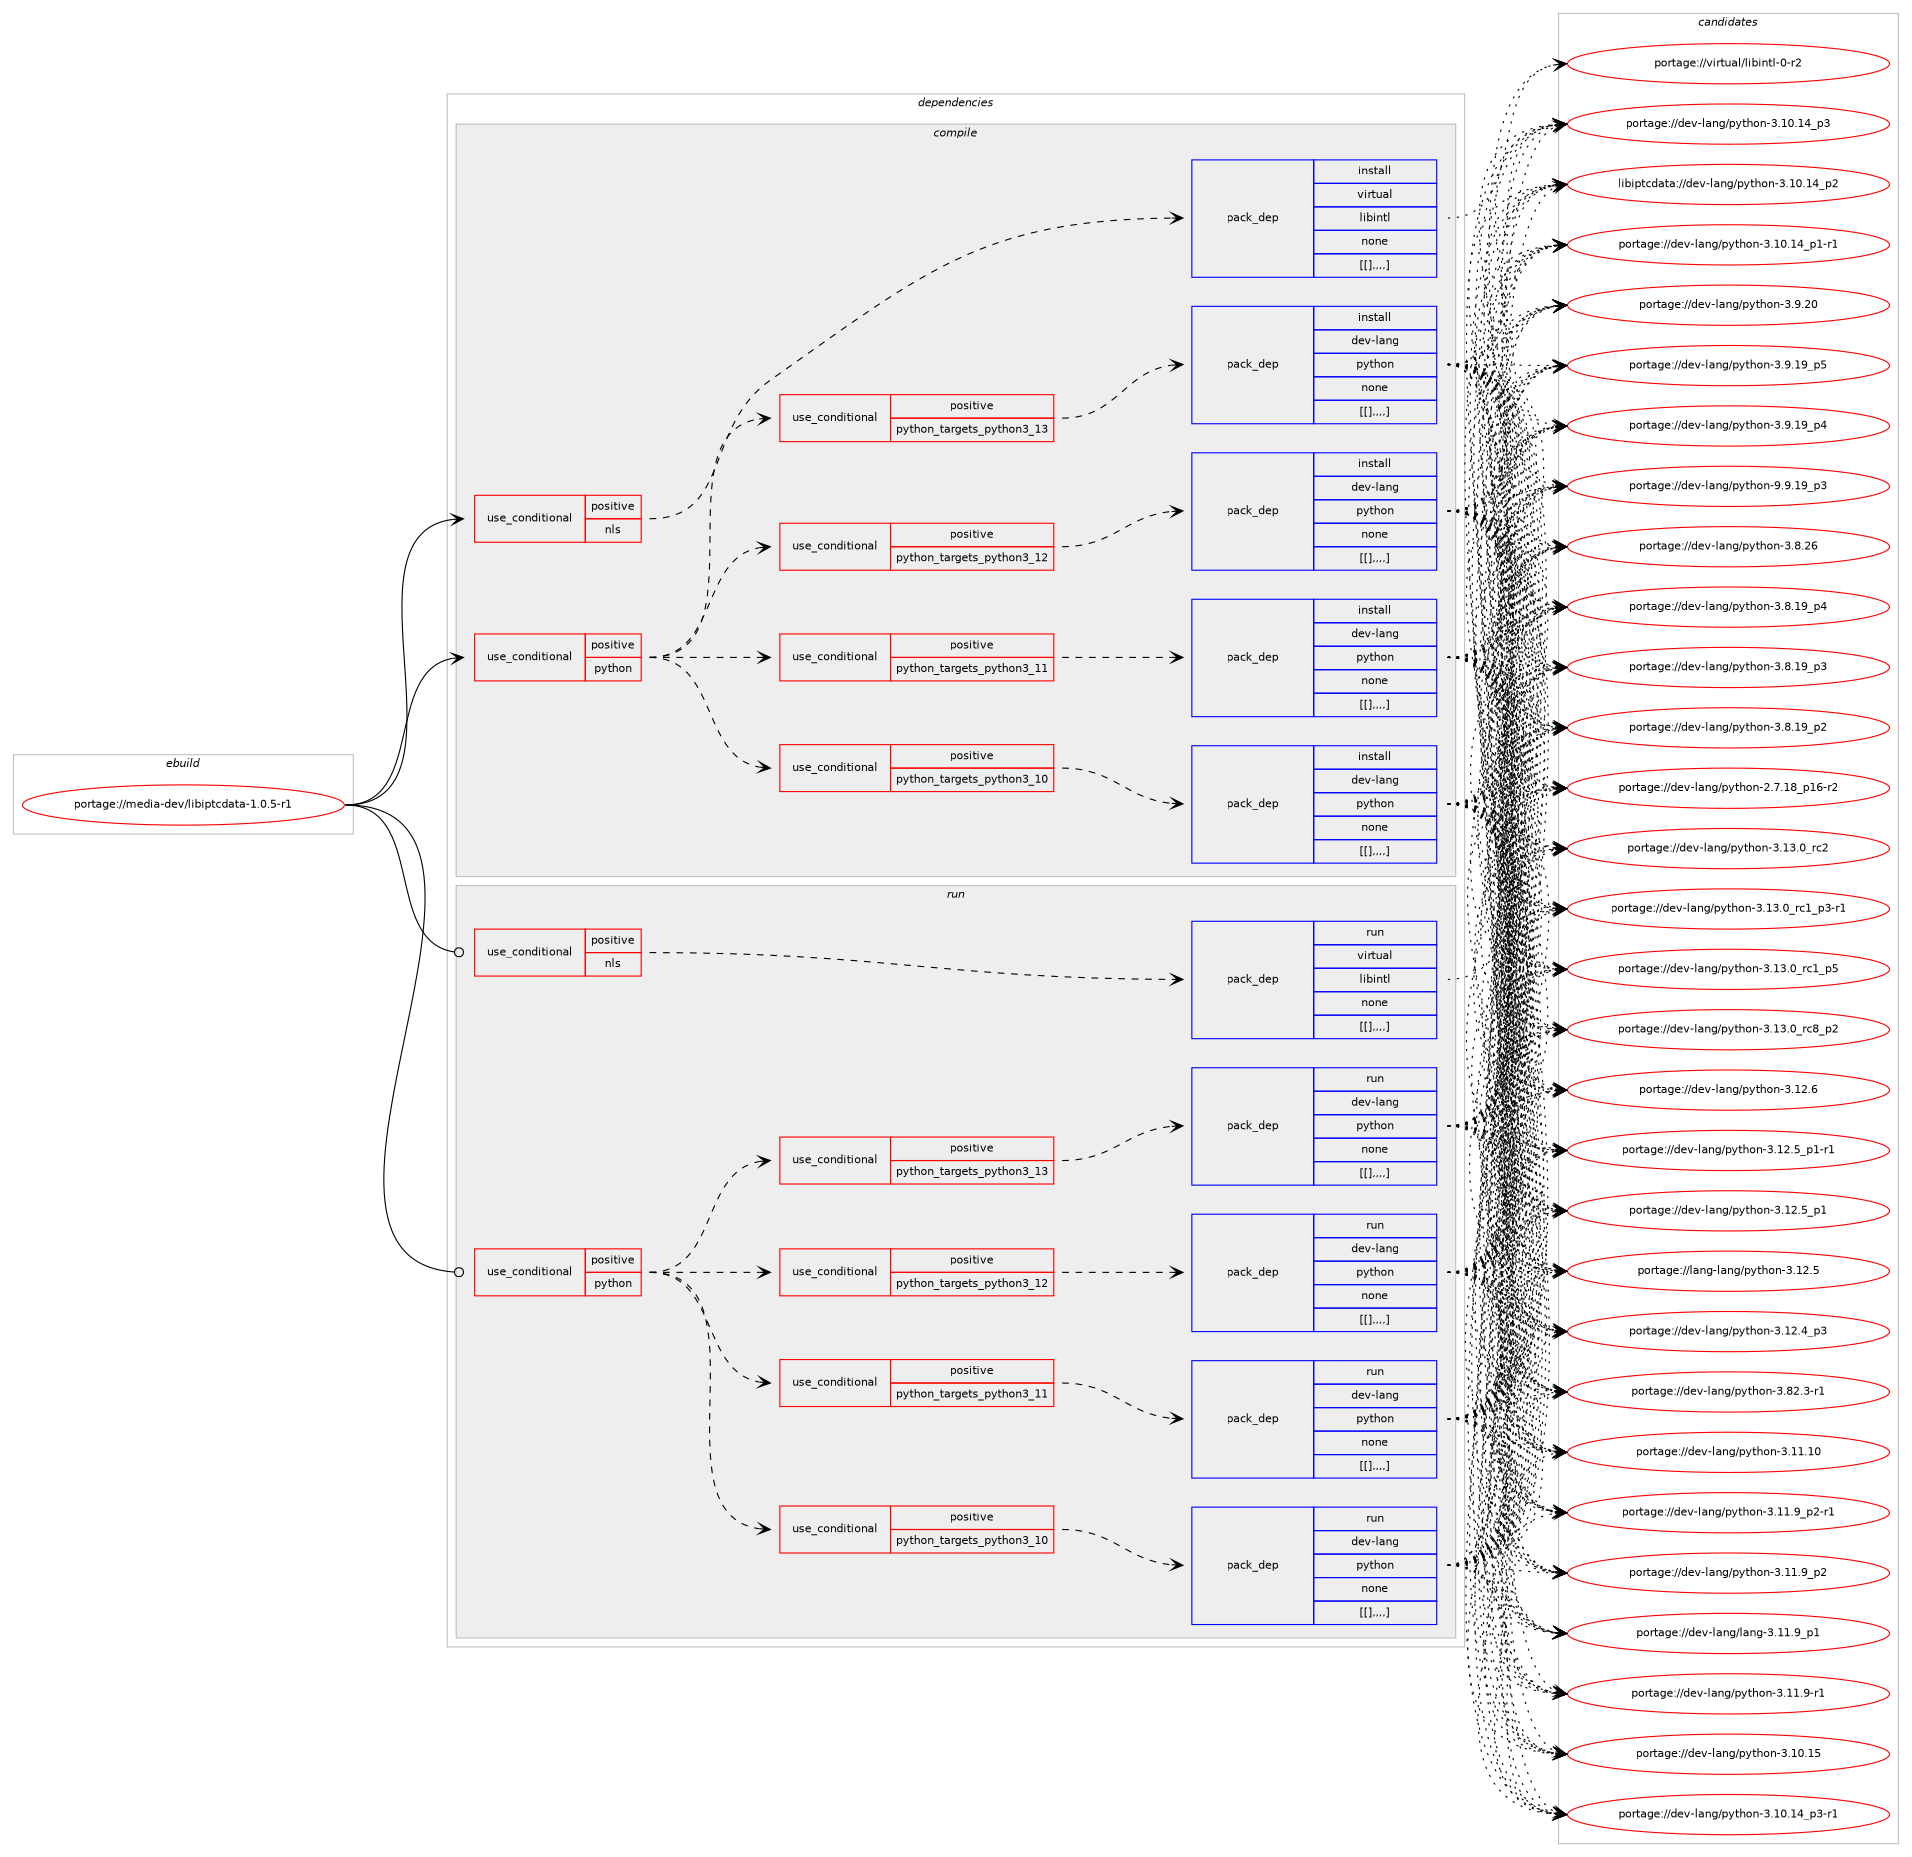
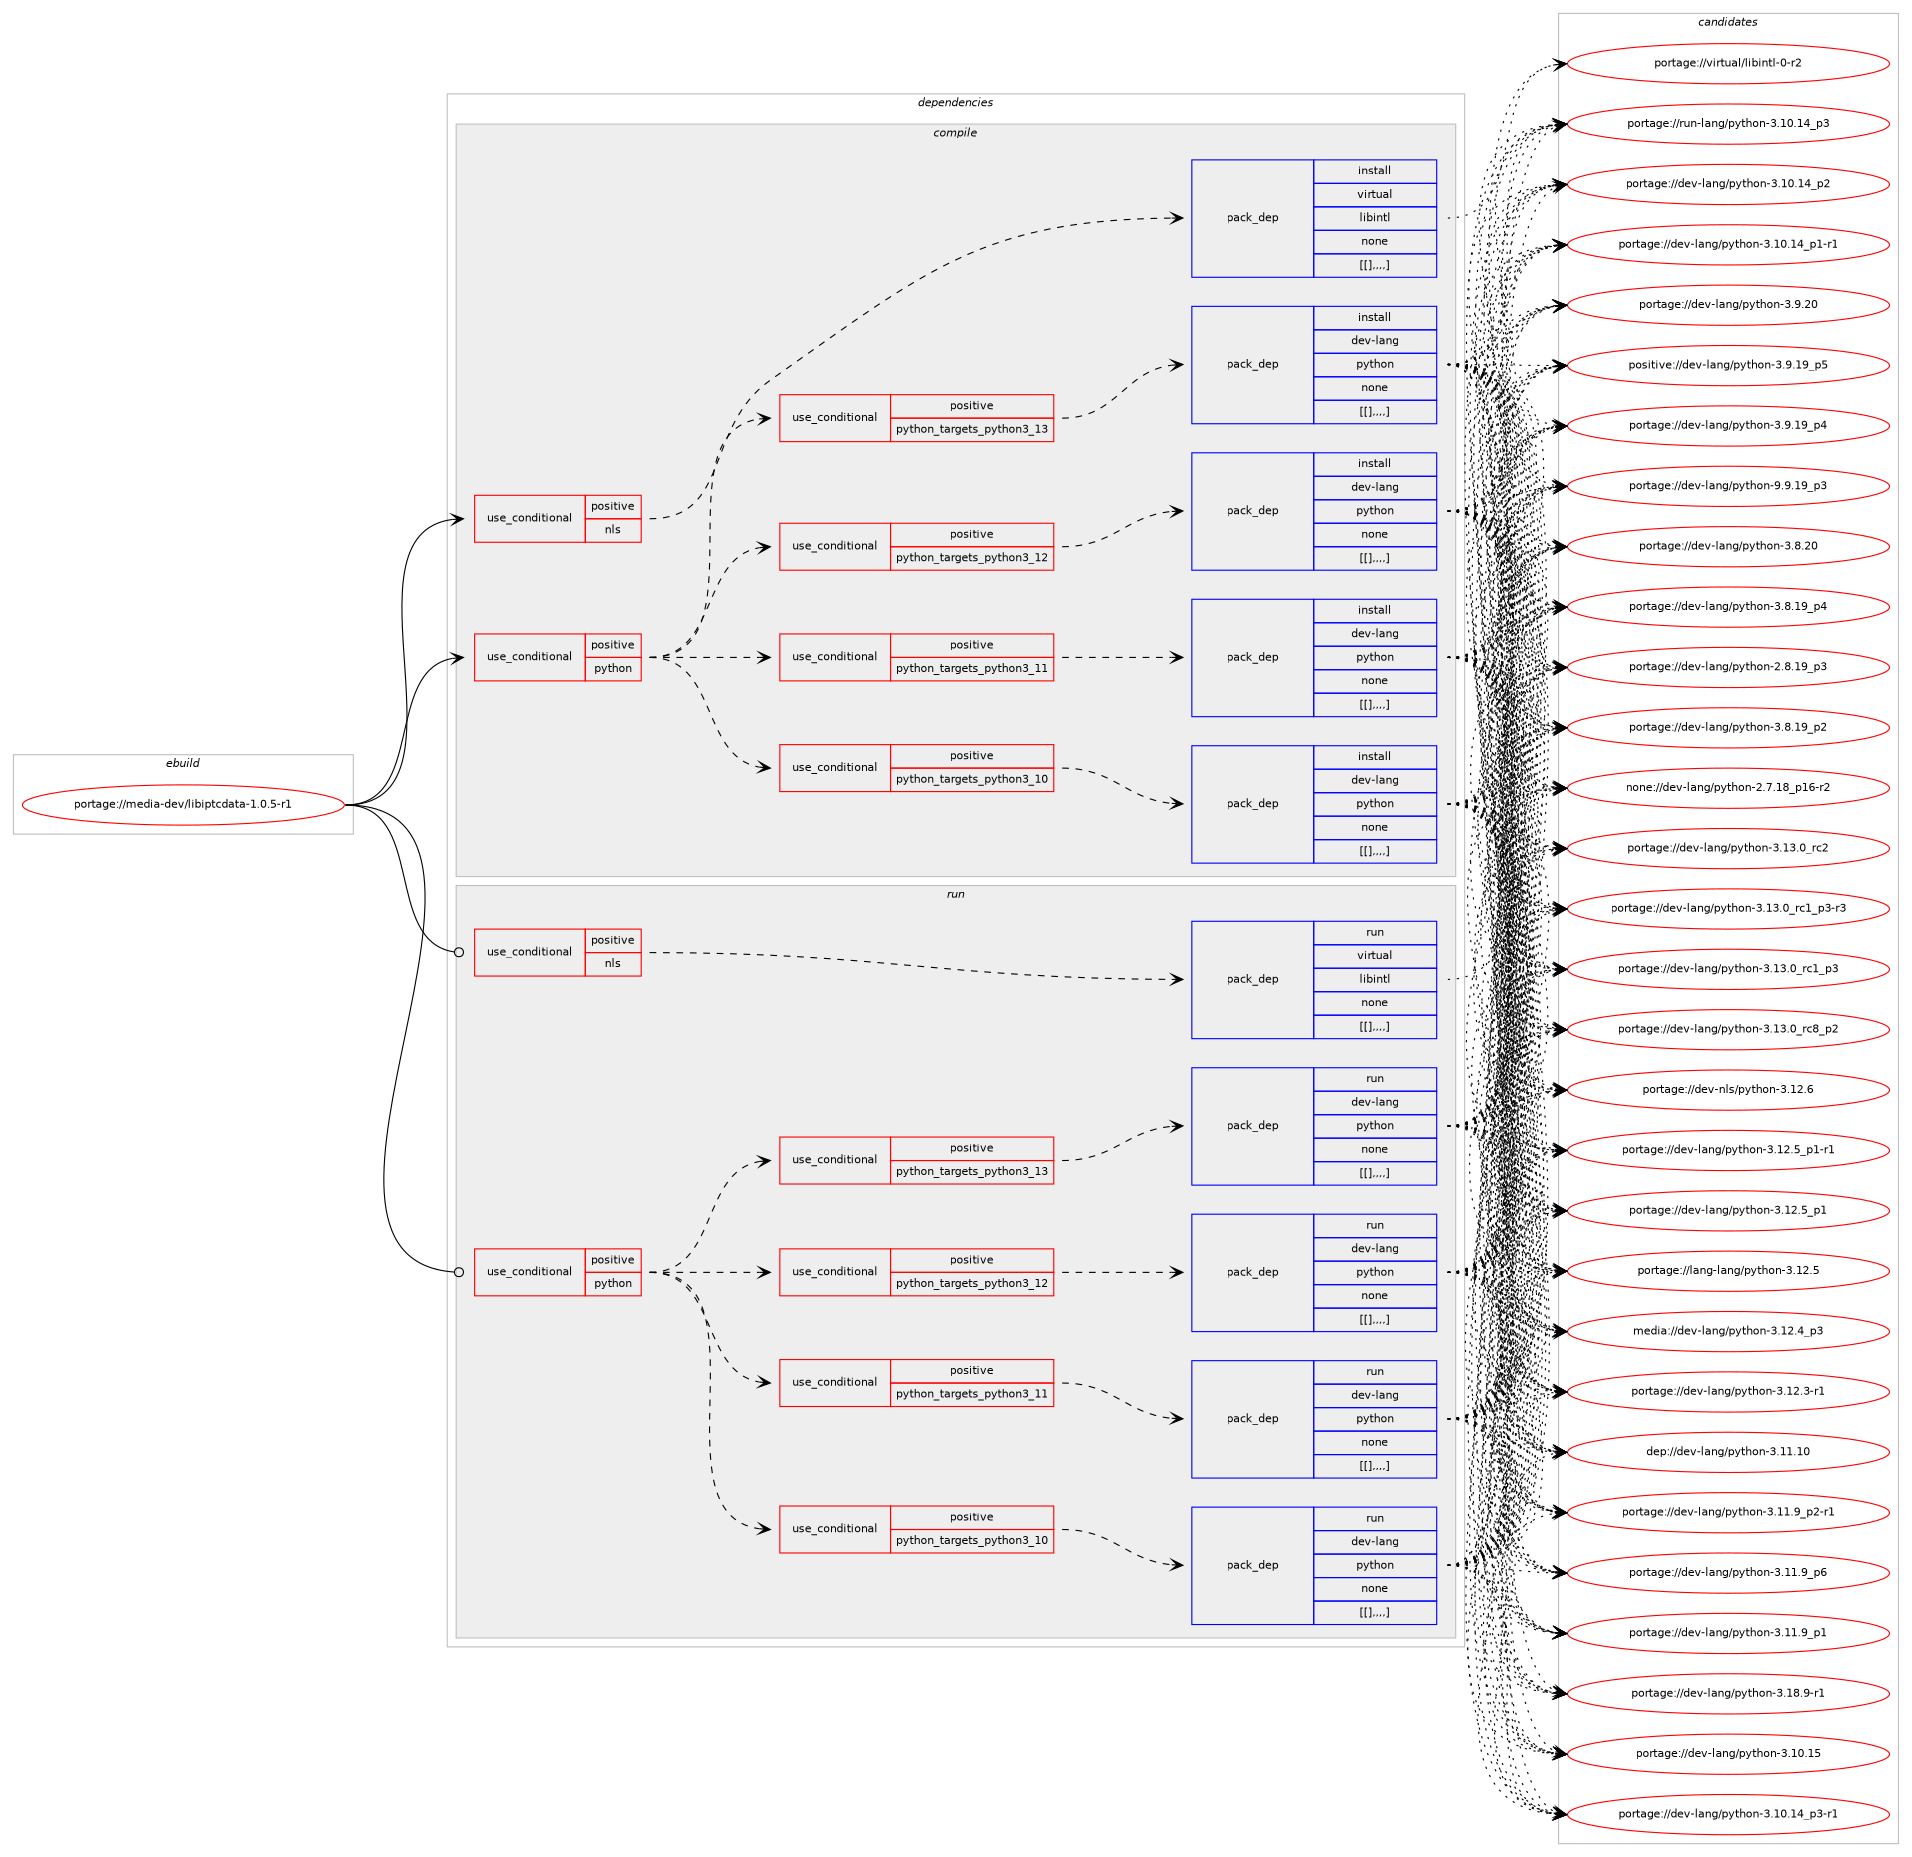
node "portage://dev-lang/python-3.10.14_p3": label "portage://dev-lang/python-3.10.14_p3" -> "portage://run-lang/python-3.10.14_p3"
node "libiptcdata://dev-lang/python-3.10.14_p2": label "libiptcdata://dev-lang/python-3.10.14_p2" -> "portage://dev-lang/python-3.10.14_p2"
node "portage://dev-lang/python-3.9.19_p5": label "portage://dev-lang/python-3.9.19_p5" -> "positive://dev-lang/python-3.9.19_p5"
node "portage://dev-lang/python-3.8.26": label "portage://dev-lang/python-3.8.26" -> "portage://dev-lang/python-3.8.20"
node "portage://dev-lang/python-3.8.19_p3": label "portage://dev-lang/python-3.8.19_p3" -> "portage://dev-lang/python-2.8.19_p3"
node "portage://dev-lang/python-2.7.18_p16-r2": label "portage://dev-lang/python-2.7.18_p16-r2" -> "none://dev-lang/python-2.7.18_p16-r2"
node "portage://dev-lang/python-3.13.0_rc1_p3-r1": label "portage://dev-lang/python-3.13.0_rc1_p3-r1" -> "portage://dev-lang/python-3.13.0_rc1_p3-r3"
node "portage://dev-lang/python-3.13.0_rc1_p5": label "portage://dev-lang/python-3.13.0_rc1_p5" -> "portage://dev-lang/python-3.13.0_rc1_p3"
node "portage://dev-lang/python-3.12.6": label "portage://dev-lang/python-3.12.6" -> "portage://dev-nls/python-3.12.6"
node "portage://dev-lang/python-3.12.4_p3": label "portage://dev-lang/python-3.12.4_p3" -> "media://dev-lang/python-3.12.4_p3"
node "portage://dev-lang/python-3.82.3-r1": label "portage://dev-lang/python-3.82.3-r1" -> "portage://dev-lang/python-3.12.3-r1"
node "portage://dev-lang/python-3.11.10": label "portage://dev-lang/python-3.11.10" -> "dep://dev-lang/python-3.11.10"
node "portage://dev-lang/python-3.11.9_p2": label "portage://dev-lang/python-3.11.9_p2" -> "portage://dev-lang/python-3.11.9_p6"
node "portage://dev-lang/lang-3.11.9_p1": label "portage://dev-lang/lang-3.11.9_p1" -> "portage://dev-lang/python-3.11.9_p1"
node "portage://dev-lang/python-3.11.9-r1": label "portage://dev-lang/python-3.11.9-r1" -> "portage://dev-lang/python-3.18.9-r1"
